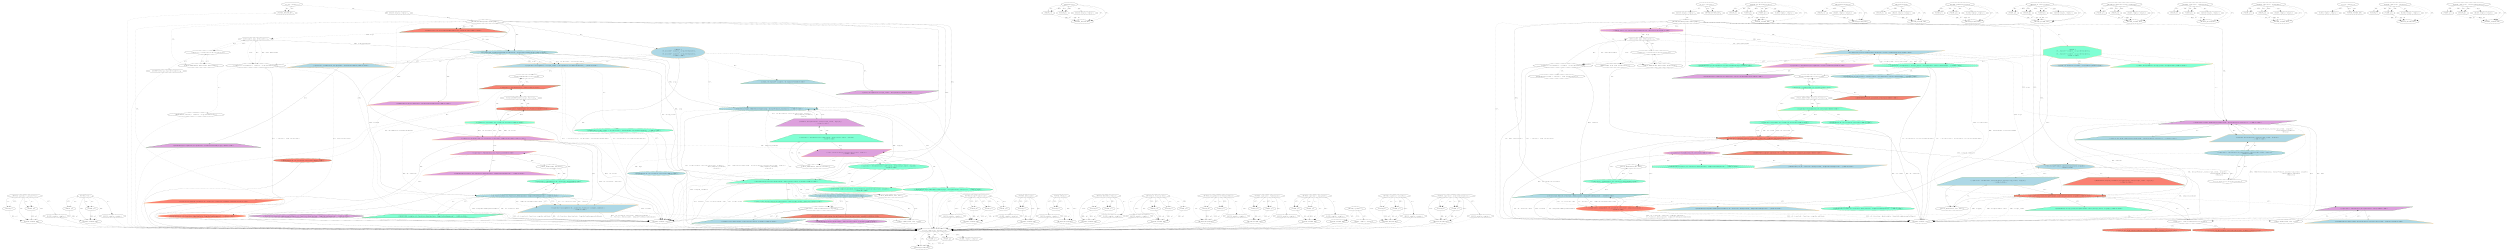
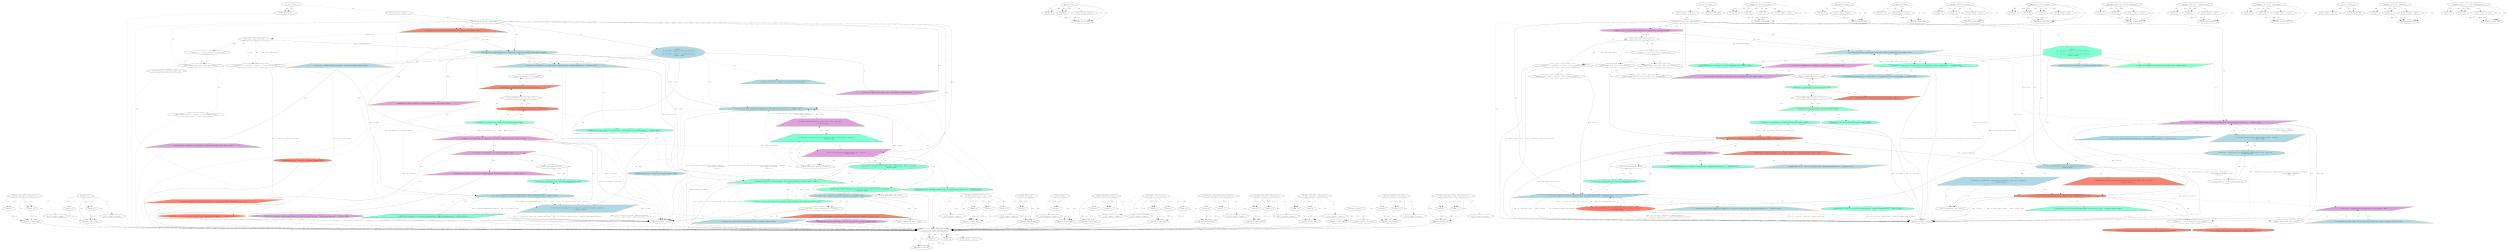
node "(FIELD_IDENTIFIER,ForCurrentRealm,ForCurrentRealm)": added
